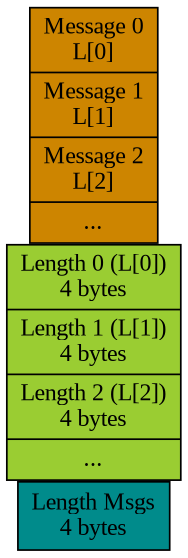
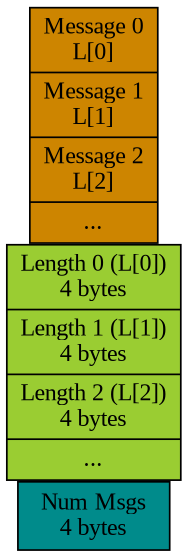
node "Length Msgs 4 bytes": label "Length Msgs 4 bytes" -> "Num Msgs 4 bytes"
